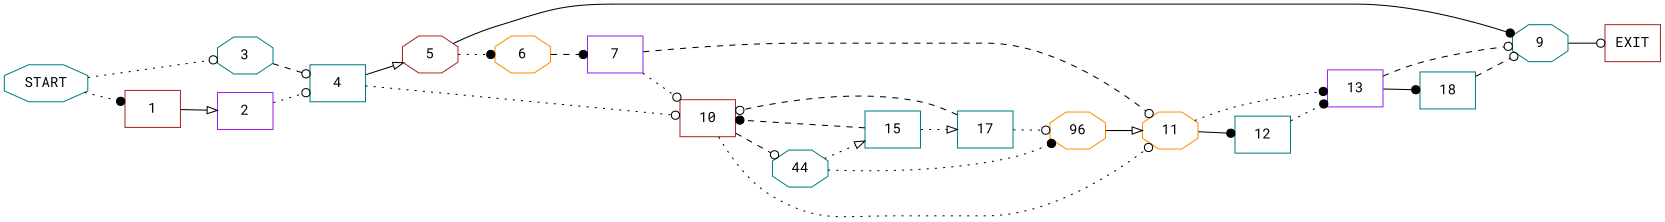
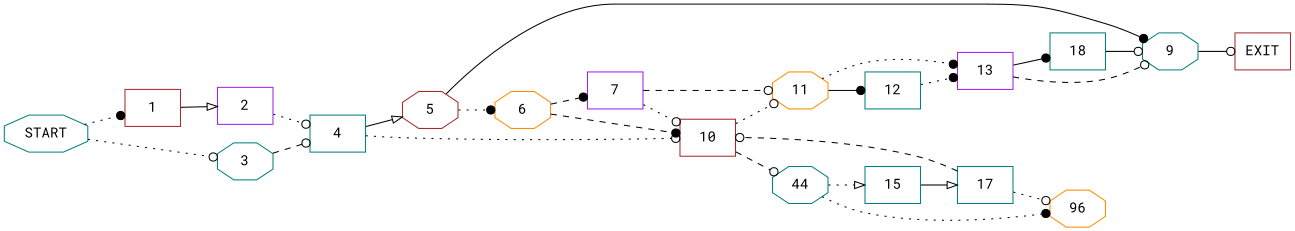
edge "18" -> "9": style dashed -> solid
edge "15" -> "10": now "6" -> "10"
edge "15" -> "17": style dotted -> solid
edge "96" -> "11": removed
